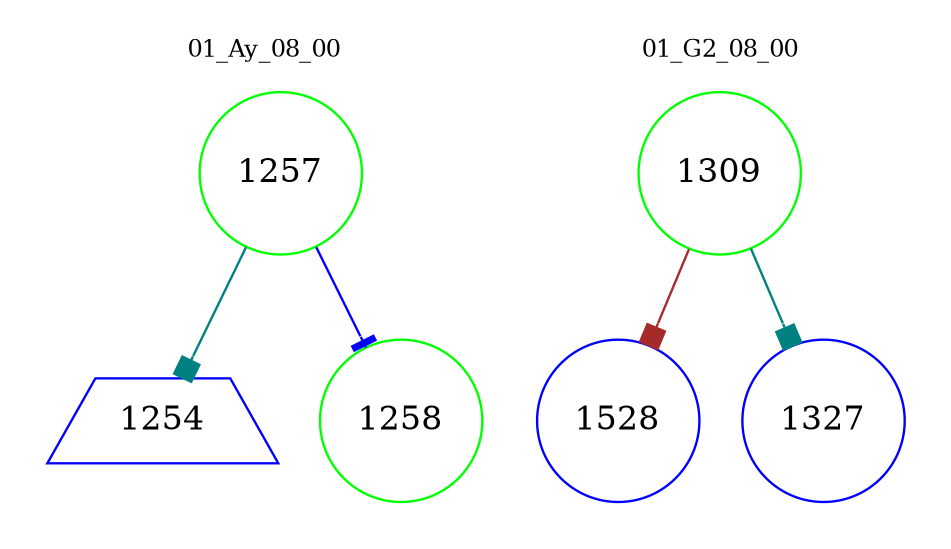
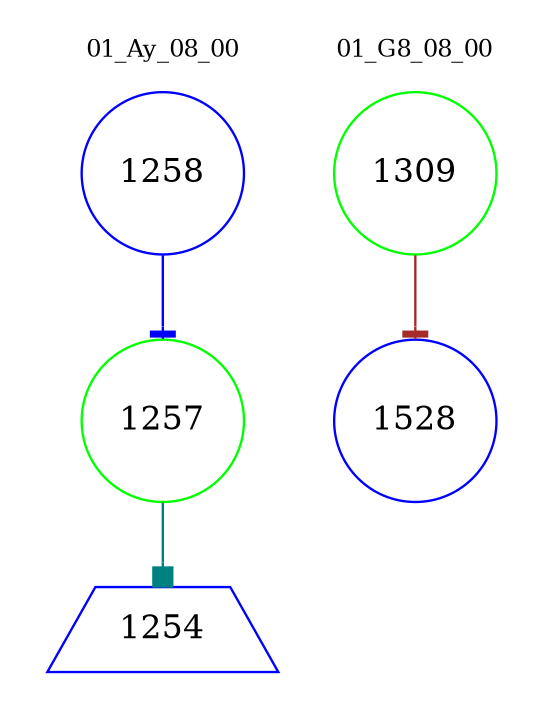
cluster "01_G2_08_00": label "01_G2_08_00" -> "01_G8_08_00"
edge "1309" -> "1528": arrowhead box -> tee
edge "1257" -> "1258": reversed
node "1258": color green -> blue
node "1327": removed
